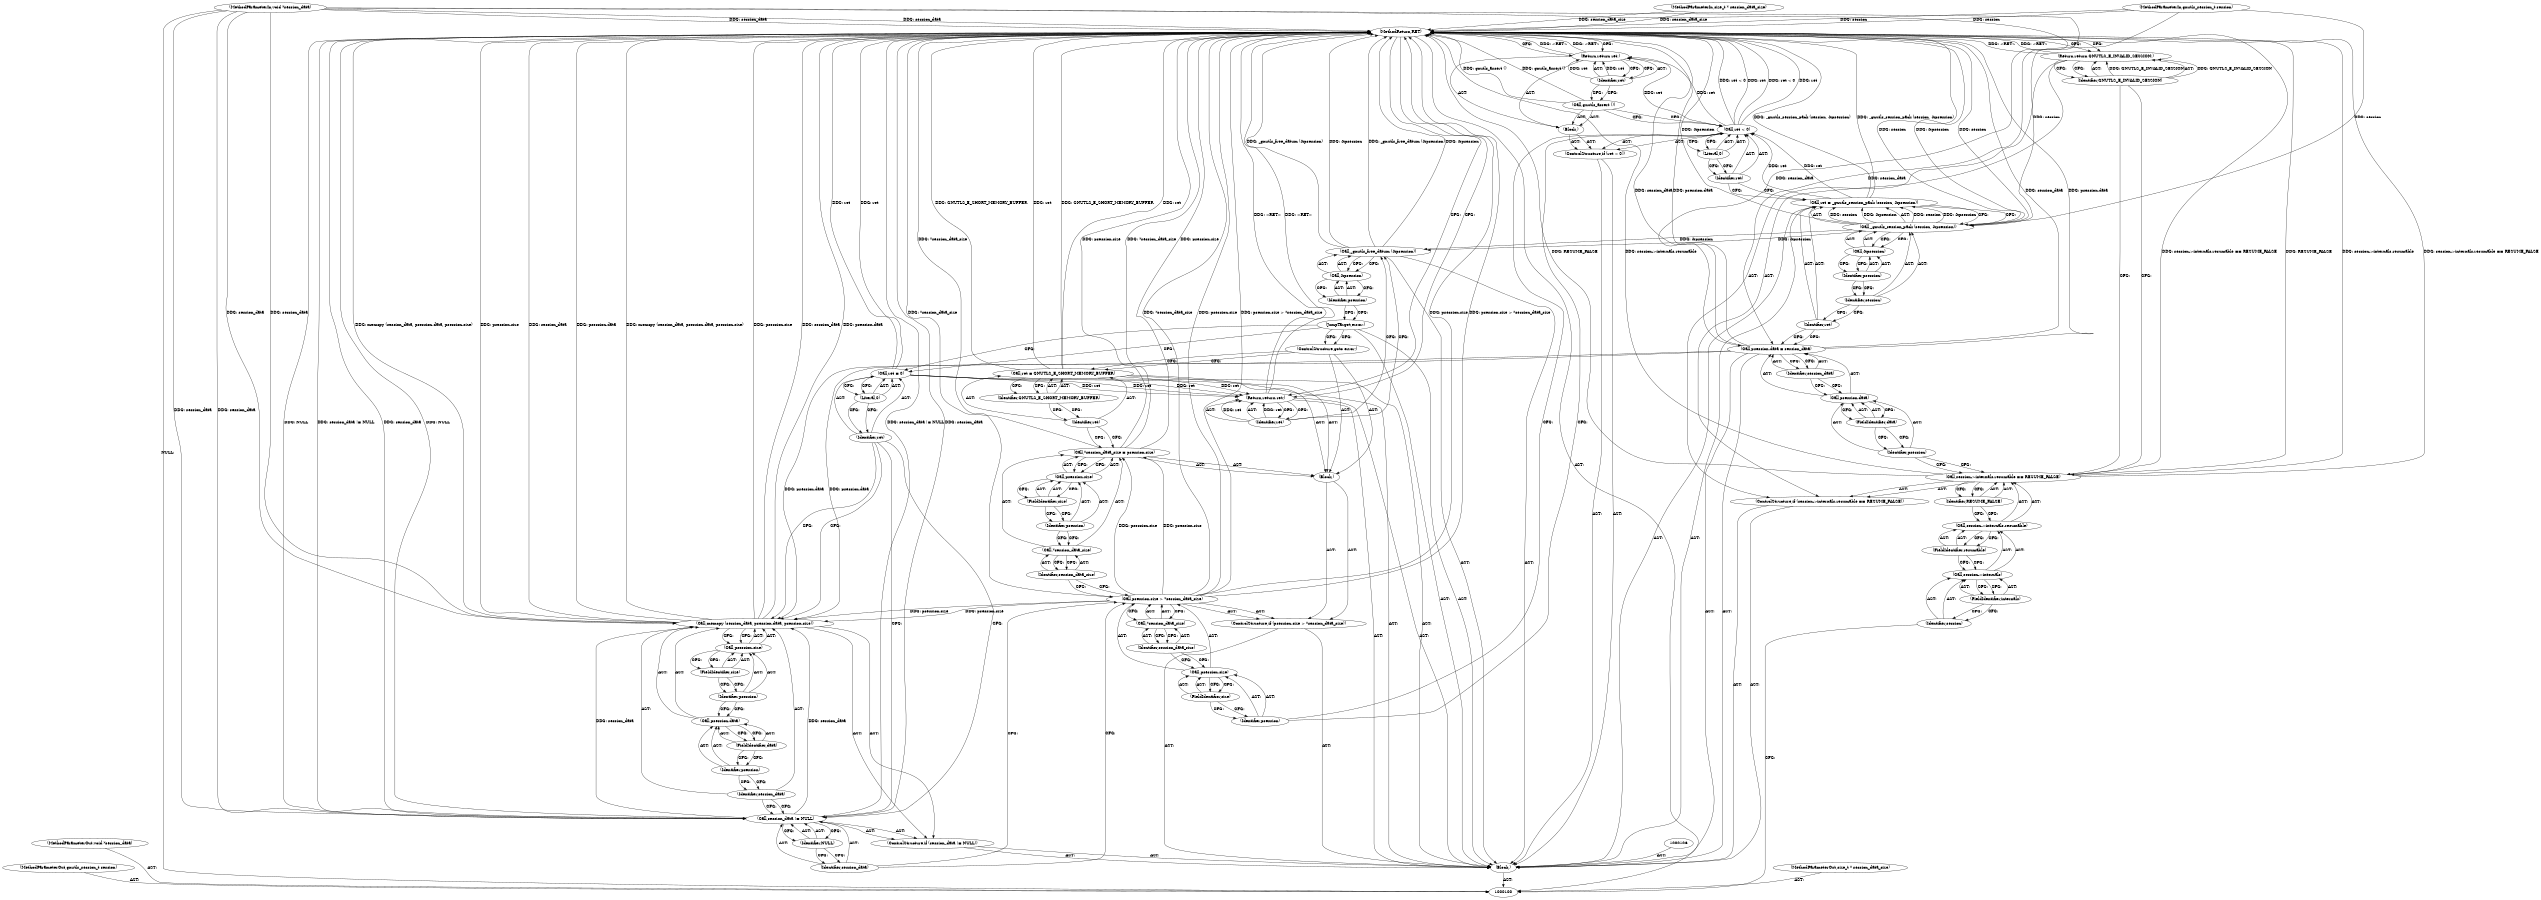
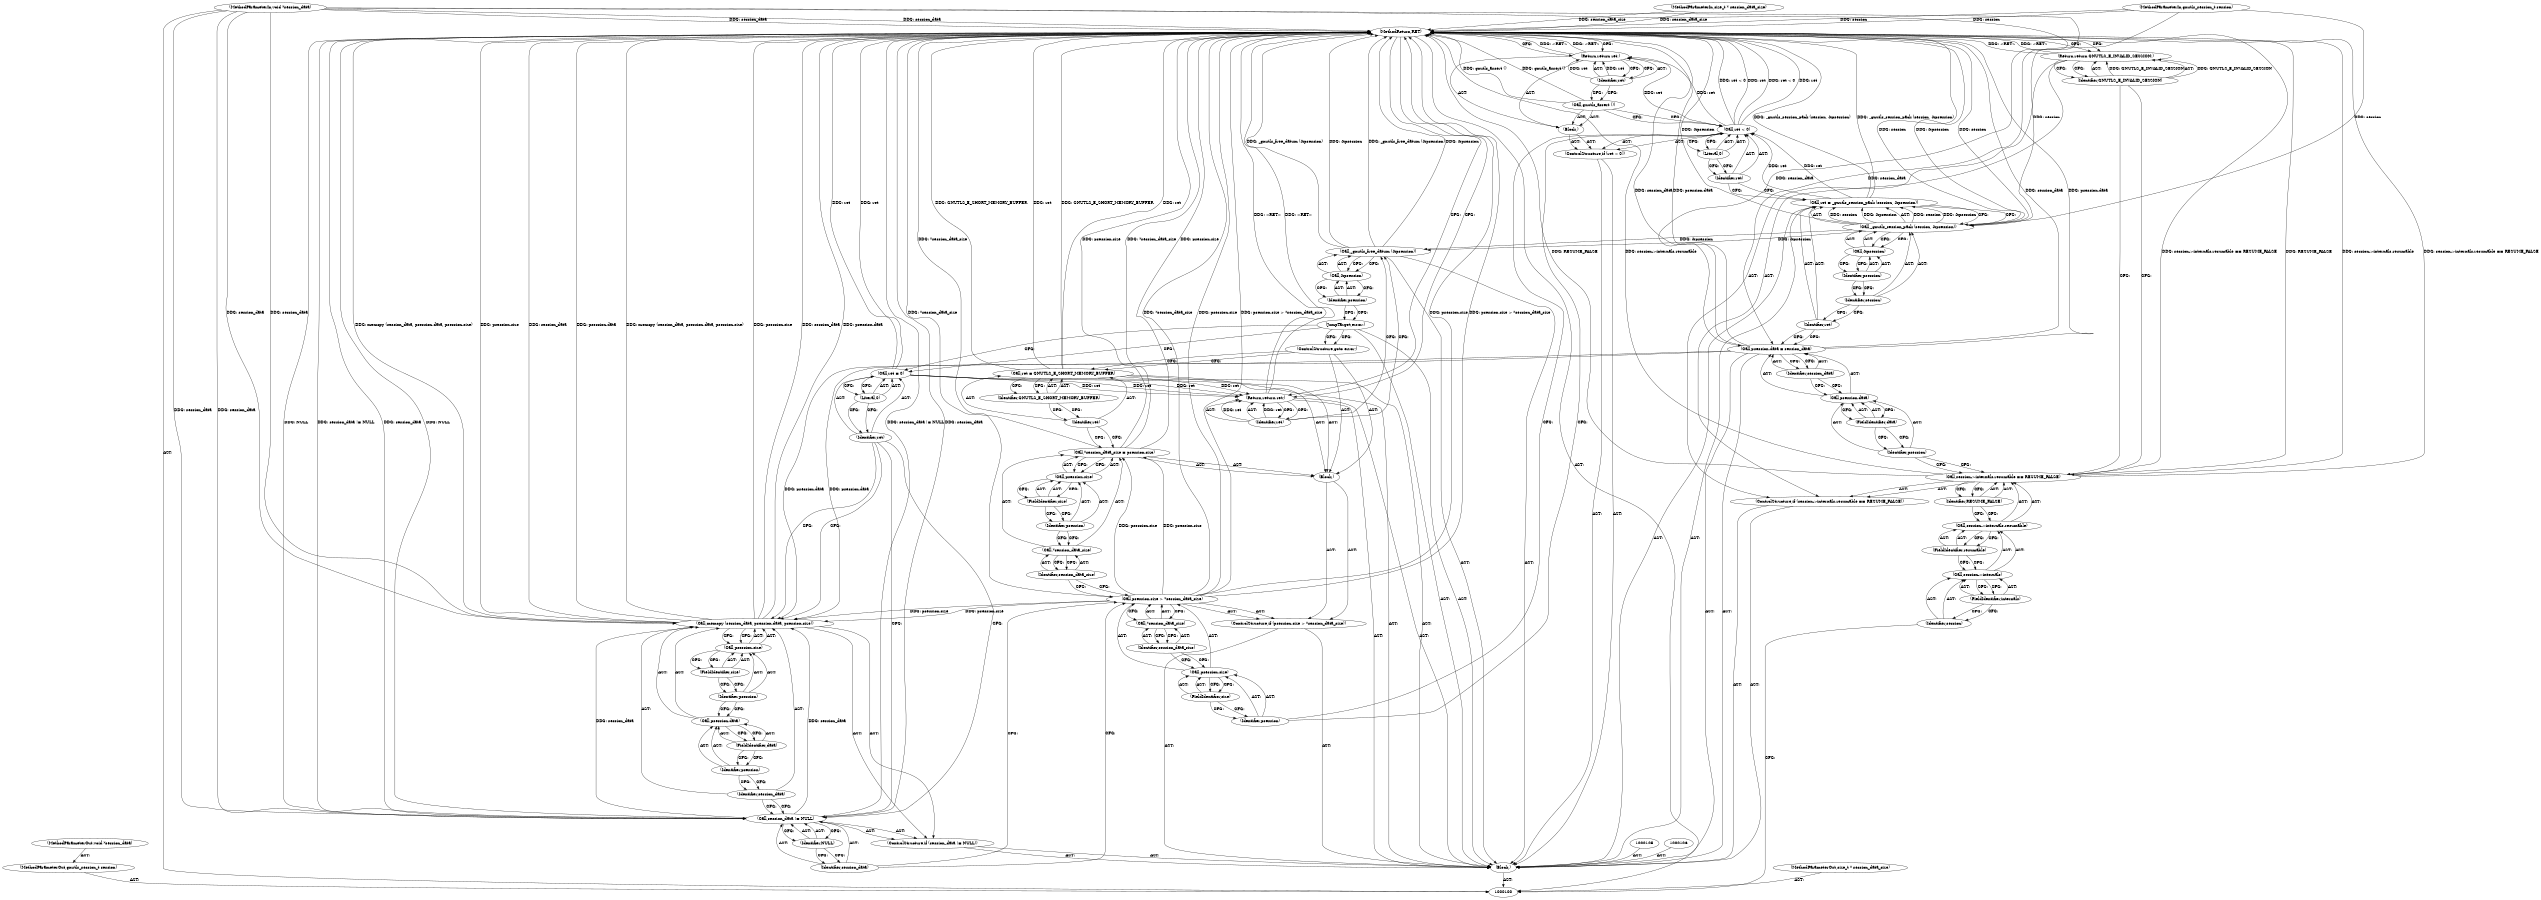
edge "(MethodParameterIn,void *session_data)" -> "1000100": label "NULL: " -> "AST: "
node "1000105": added
edge "(MethodParameterOut,void *session_data)" -> "1000100": now "(MethodParameterOut,void *session_data)" -> "(MethodParameterOut,gnutls_session_t session)"
